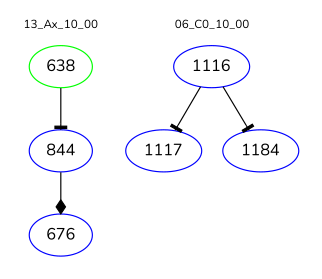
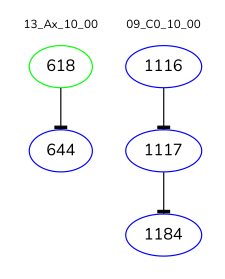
cluster "06_C0_10_00": label "06_C0_10_00" -> "09_C0_10_00"
node "638": label "638" -> "618"
edge "1116" -> "1184": now "1117" -> "1184"
node "844": label "844" -> "644"
node "676": removed
